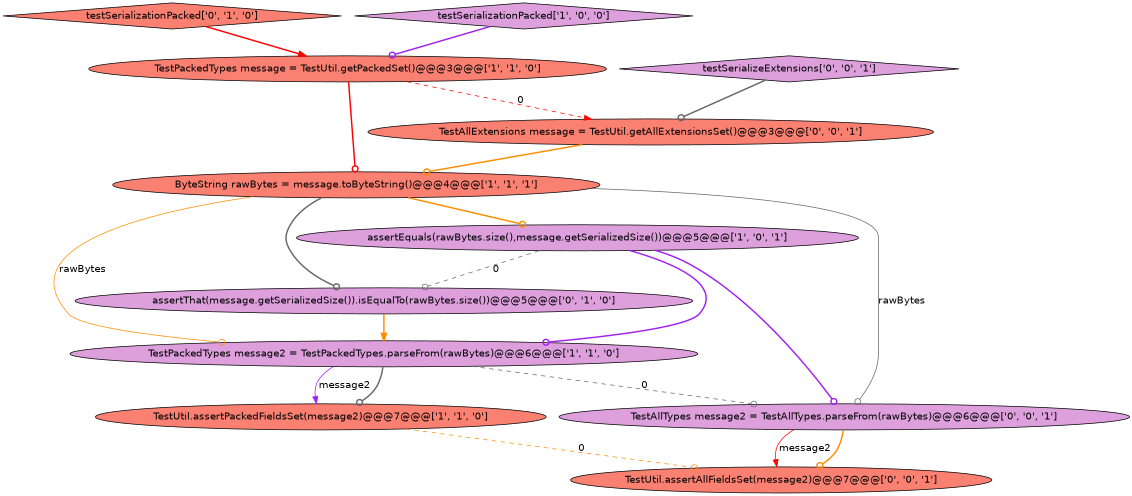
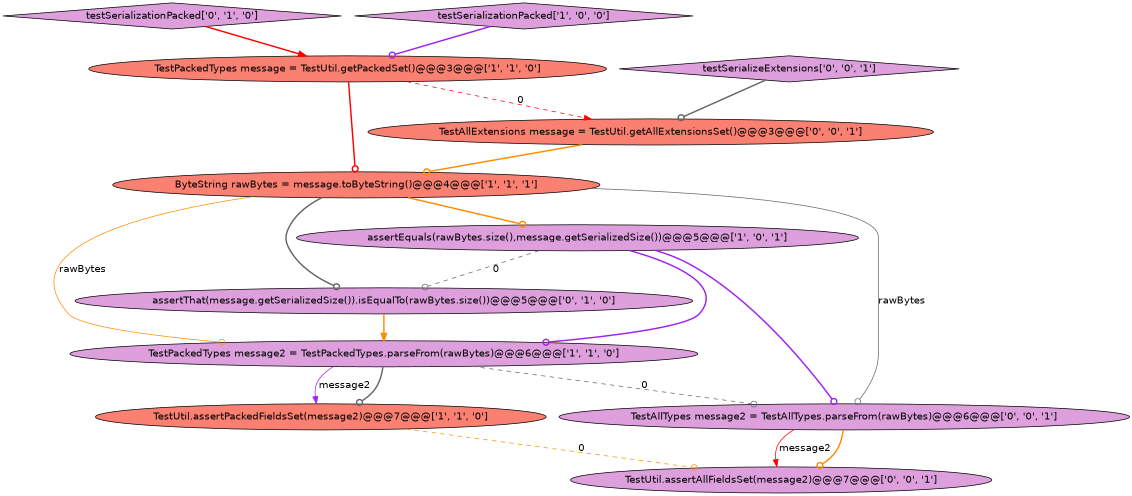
node "testSerializationPacked['0', '1', '0']": fillcolor salmon -> plum
node "TestUtil.assertAllFieldsSet(message2)@@@7@@@['0', '0', '1']": fillcolor salmon -> plum
